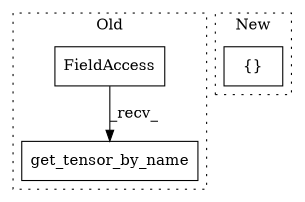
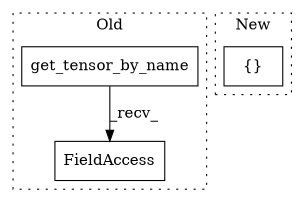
edge "FieldAccess" -> "get_tensor_by_name": reversed
